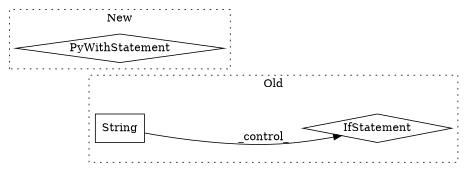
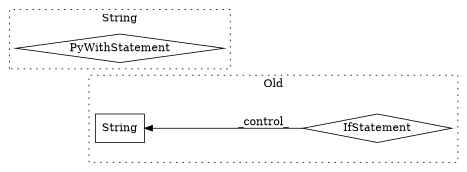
cluster "New": label "New" -> "String"
edge "String" -> "IfStatement": reversed
